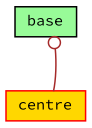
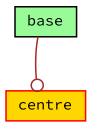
edge "centre" -> "base": reversed
